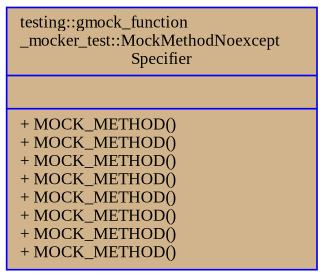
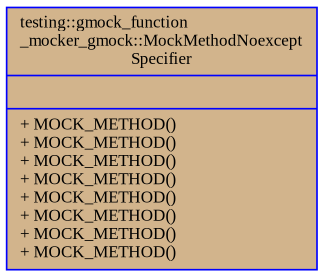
node "testing::gmock_function": text "_mocker_test::MockMethodNoexcept" -> "_mocker_gmock::MockMethodNoexcept"
